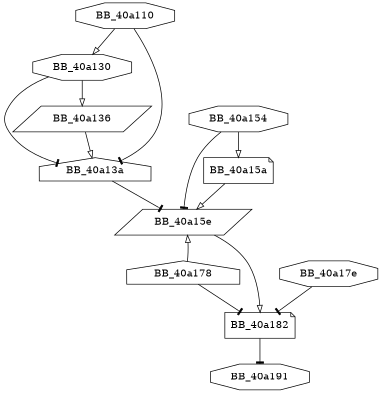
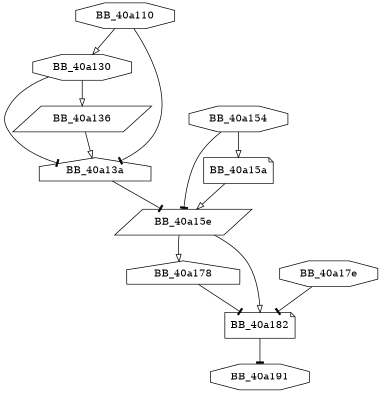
edge "BB_40a178" -> "BB_40a15e": reversed
